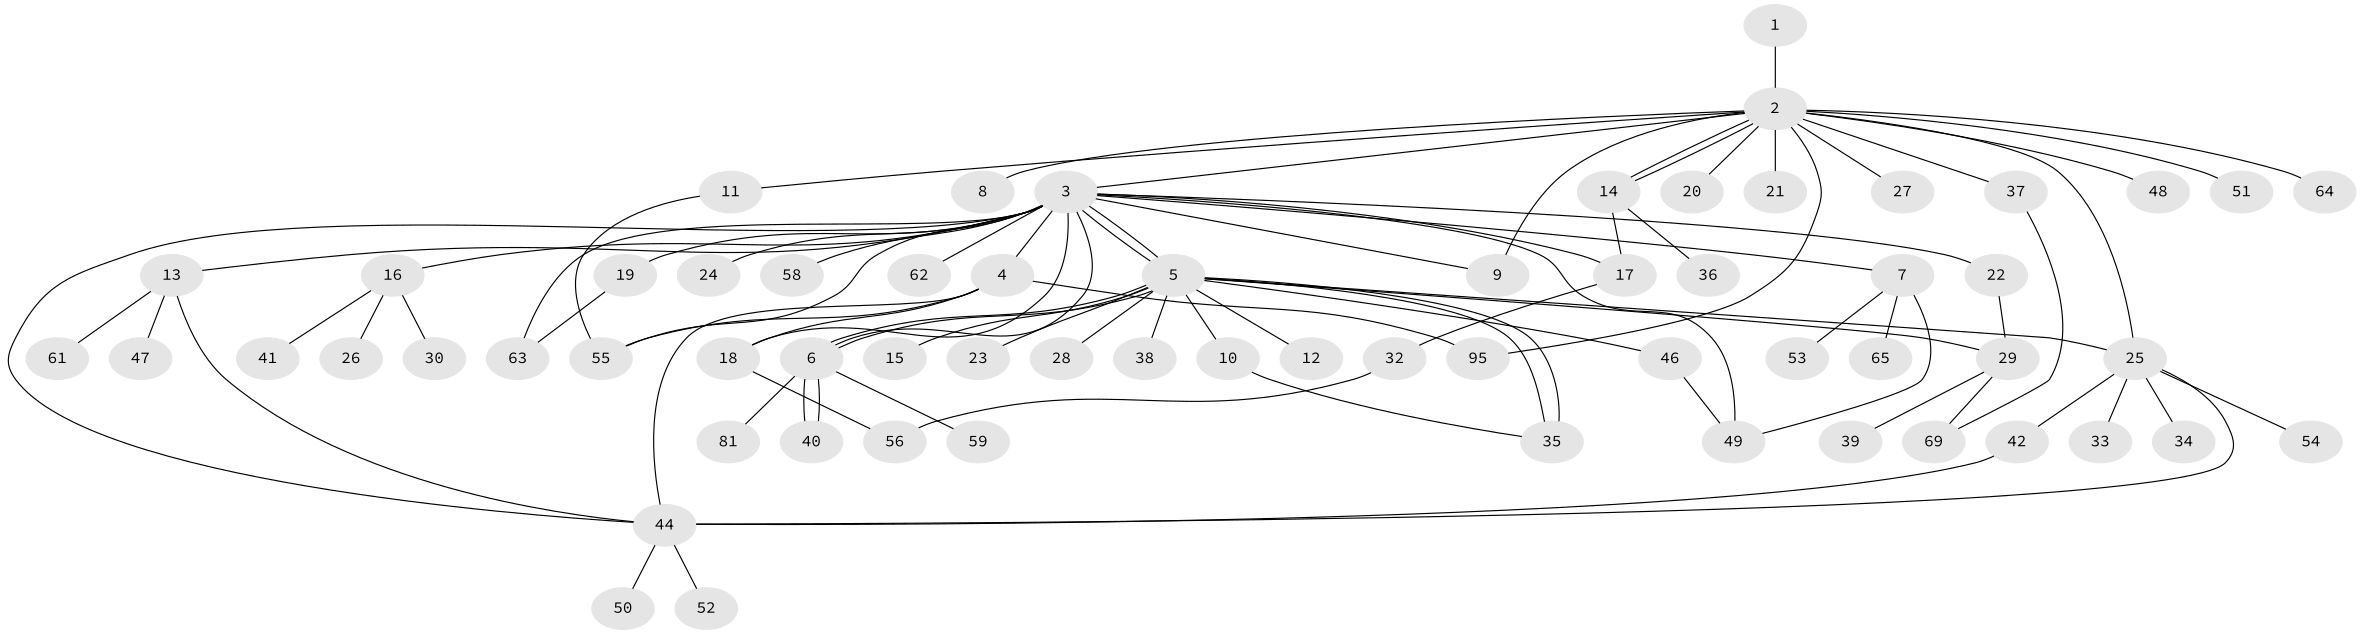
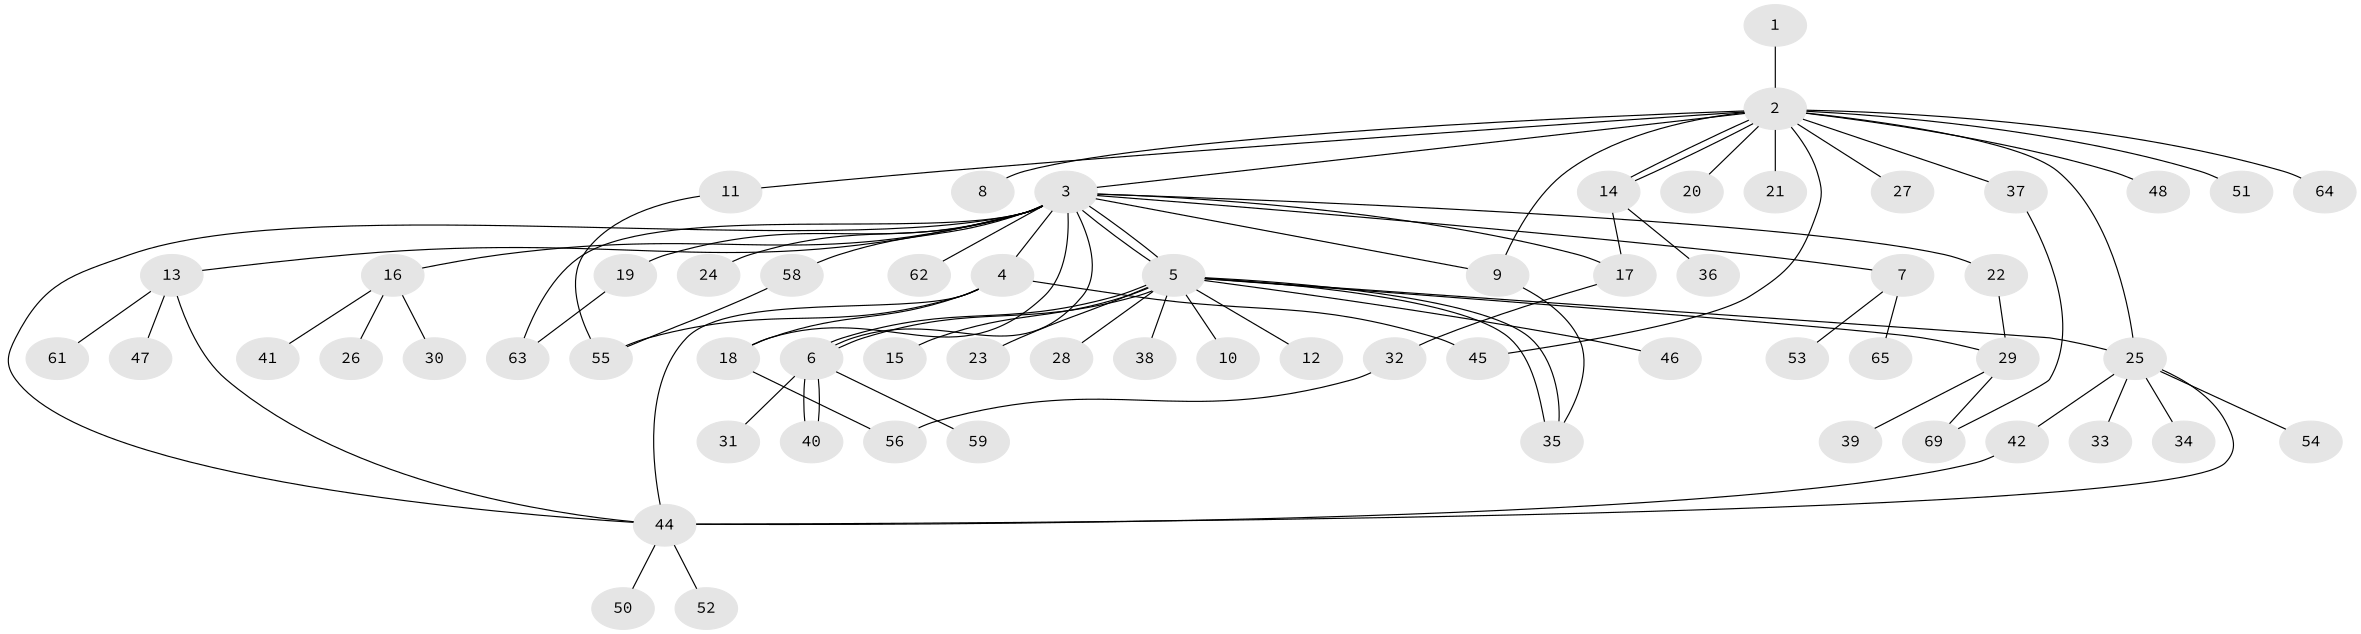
edge "3" -- "55": now "58" -- "55"
node "95": label "95" -> "45"
edge "10" -- "35": now "9" -- "35"
node "81": label "81" -> "31"
node "49": removed
